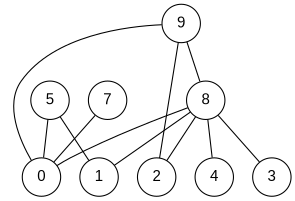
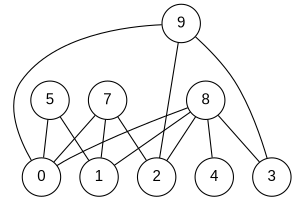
edge "9" -- "8": now "9" -- "3"
edge "7" -- "1": added
edge "7" -- "2": added
